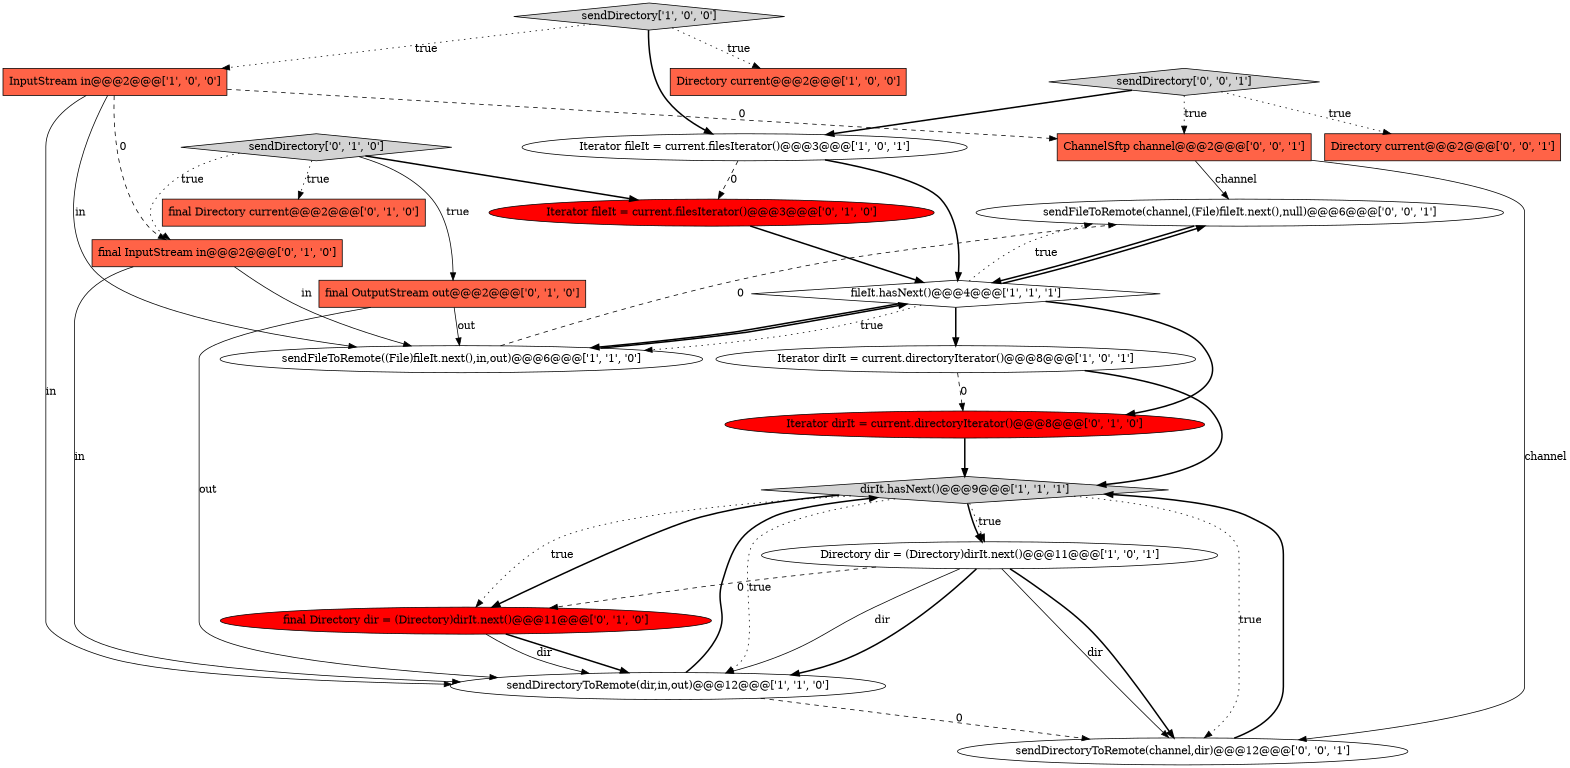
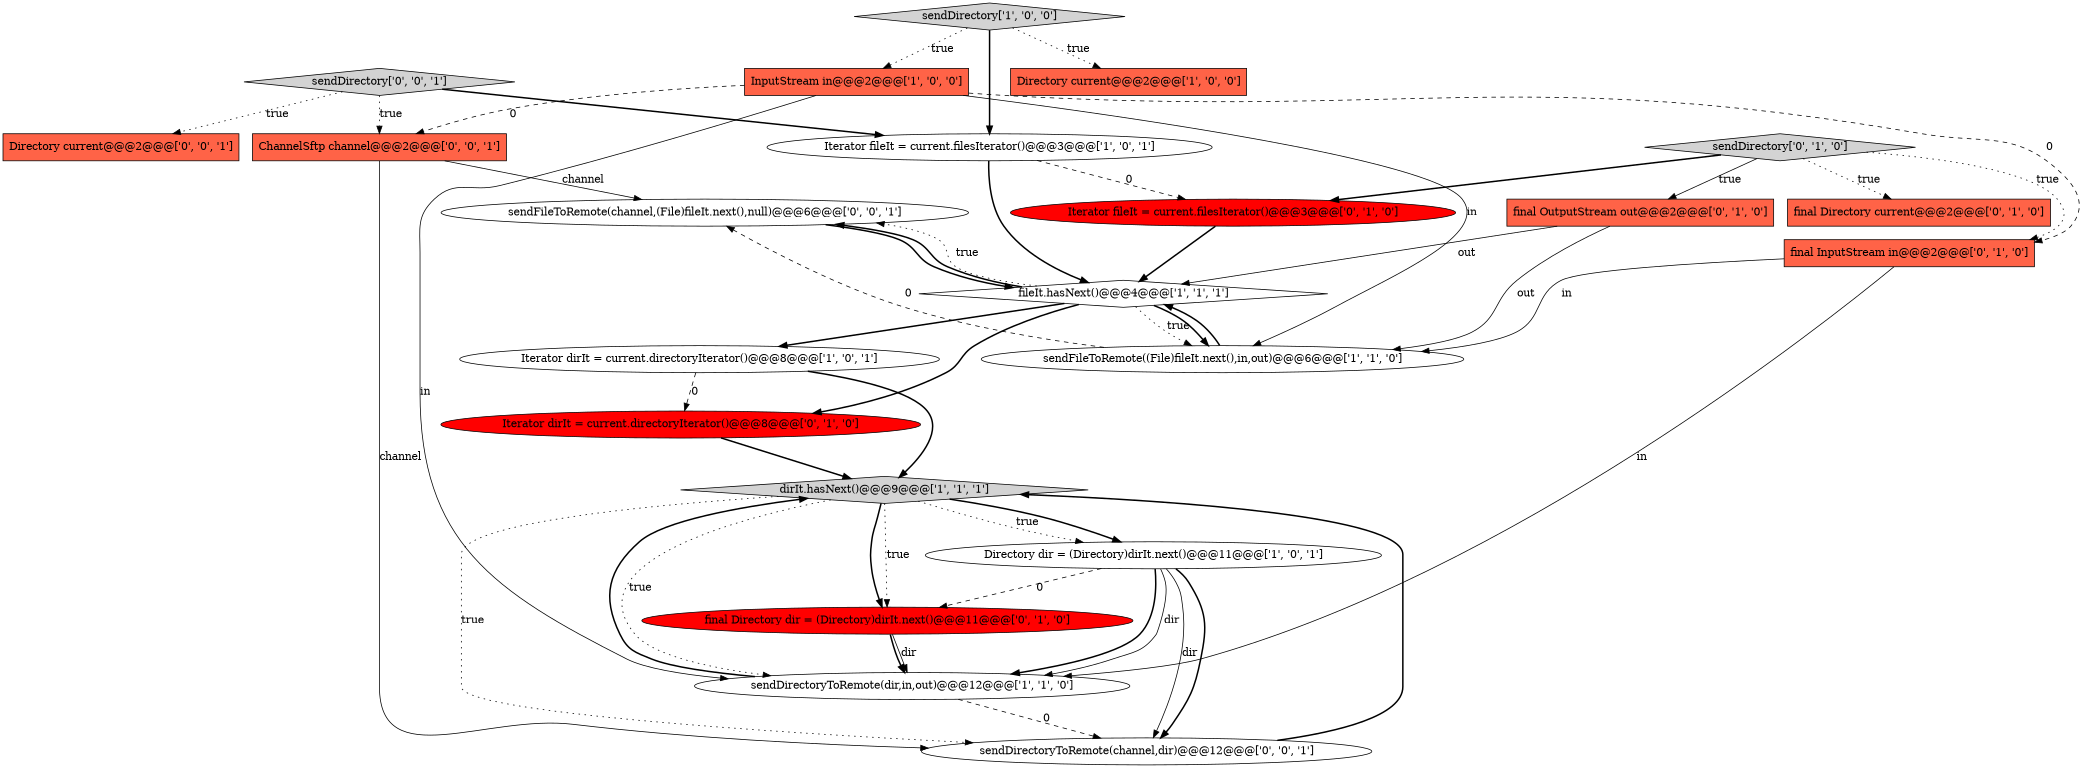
edge "final OutputStream out@@@2@@@['0', '1', '0']" -> "sendDirectoryToRemote(dir,in,out)@@@12@@@['1', '1', '0']": now "final OutputStream out@@@2@@@['0', '1', '0']" -> "fileIt.hasNext()@@@4@@@['1', '1', '1']"
